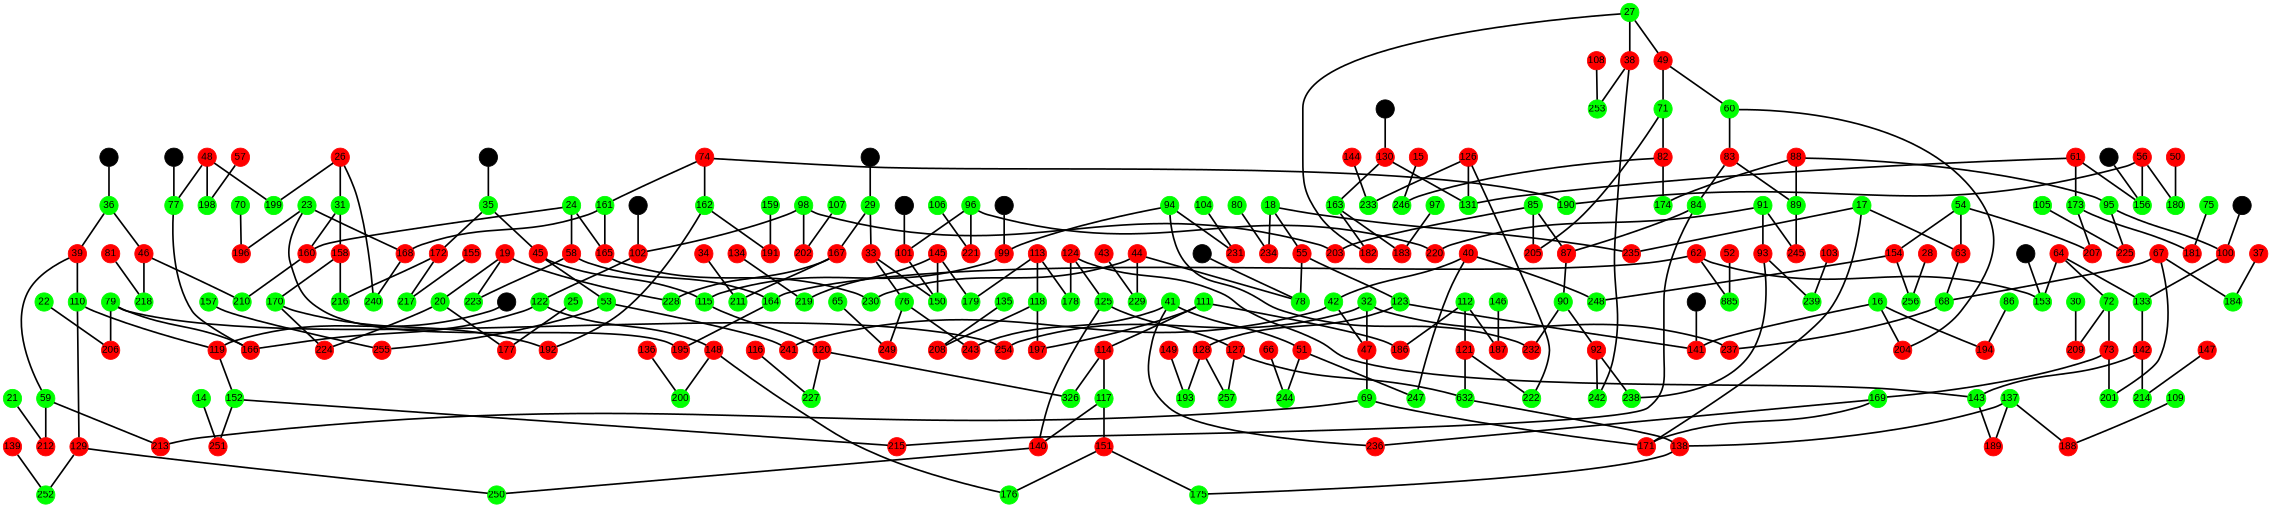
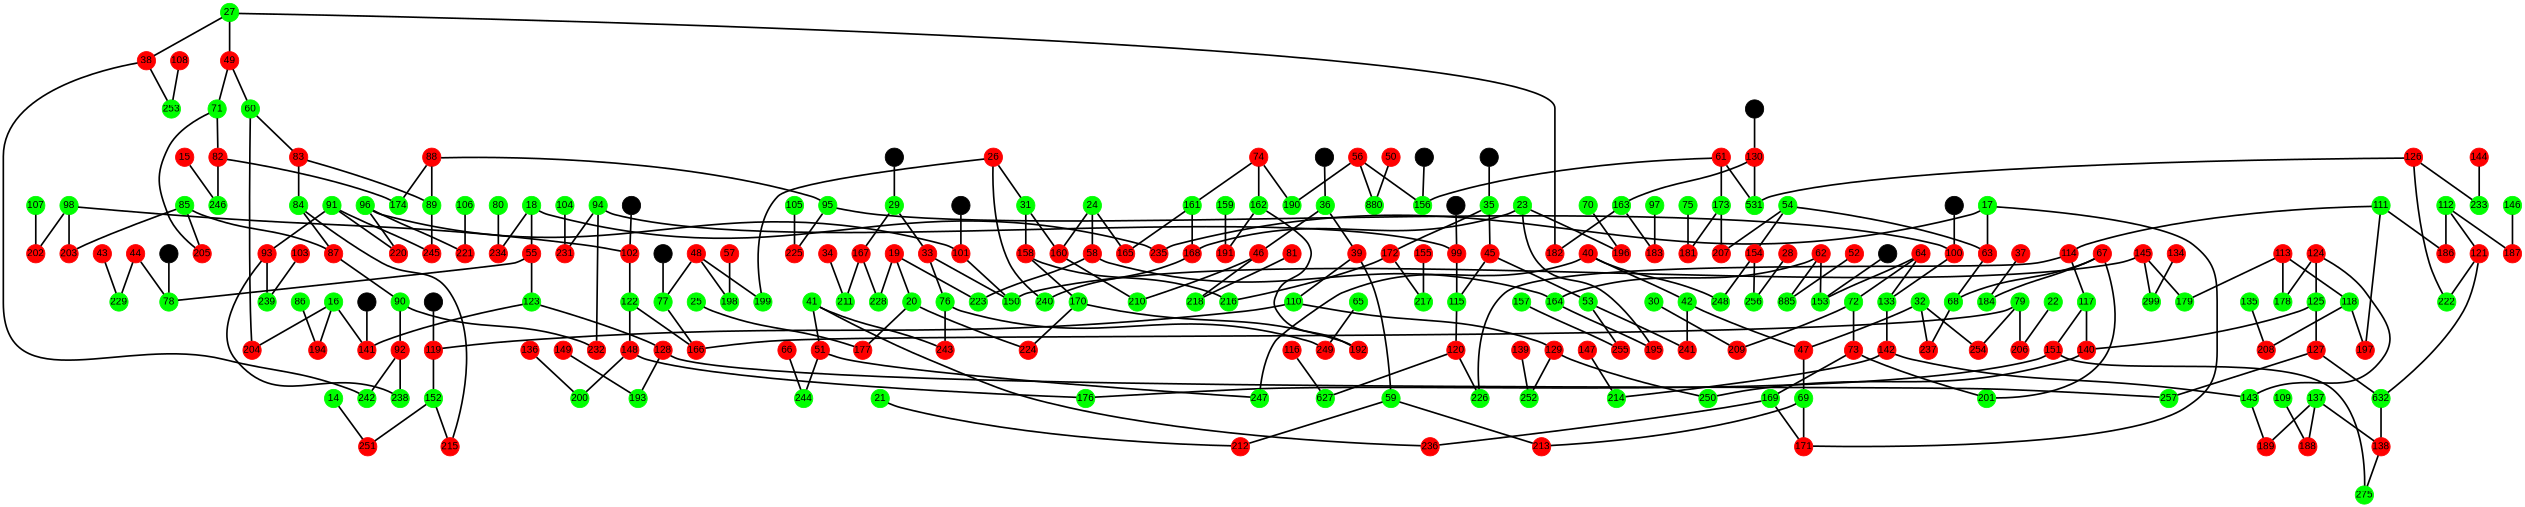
node "131": label "131" -> "531"
node "180": label "180" -> "880"
node "219": label "219" -> "299"
node "230": removed
node "227": label "227" -> "627"
node "326": label "326" -> "226"
node "175": label "175" -> "275"
